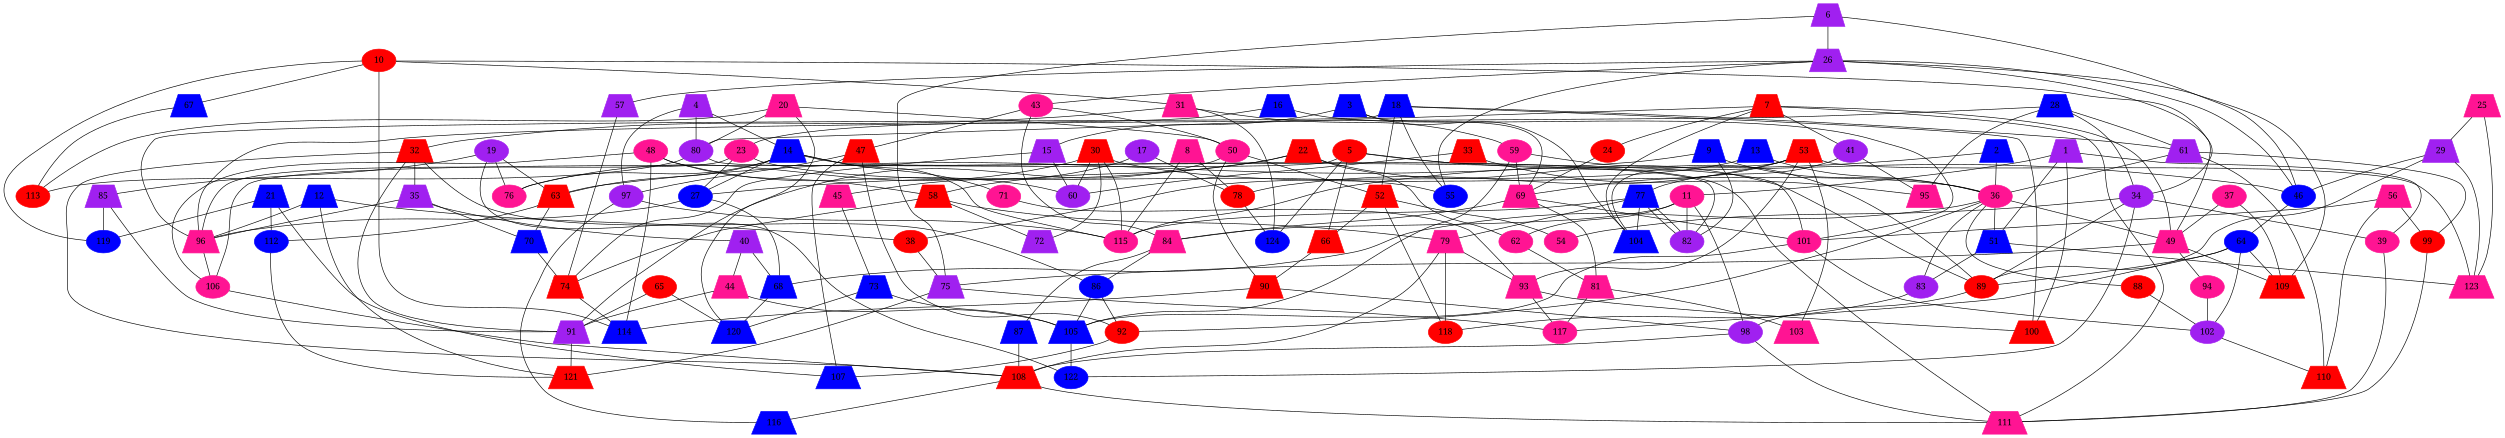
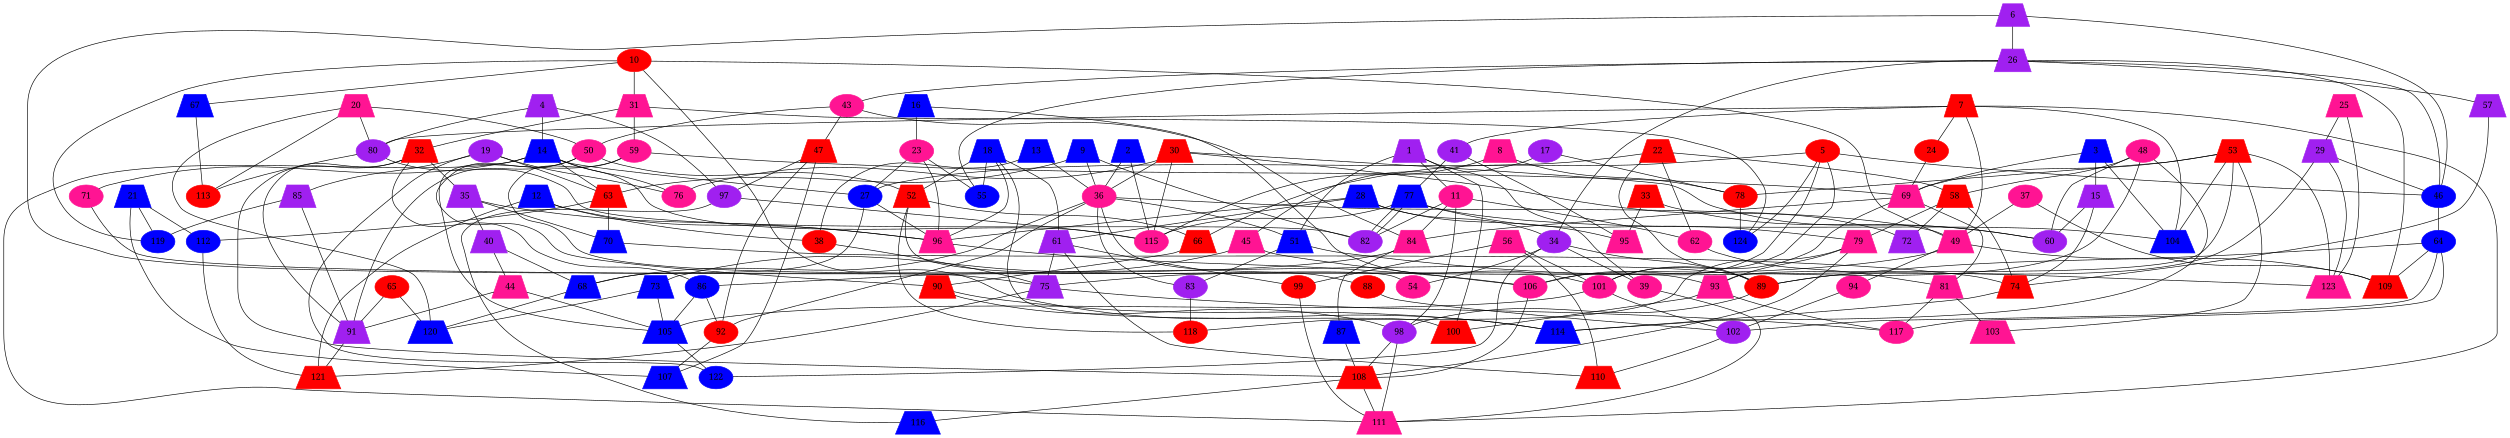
edge "61" -- "36": now "61" -- "75"
edge "45" -- "106": added
